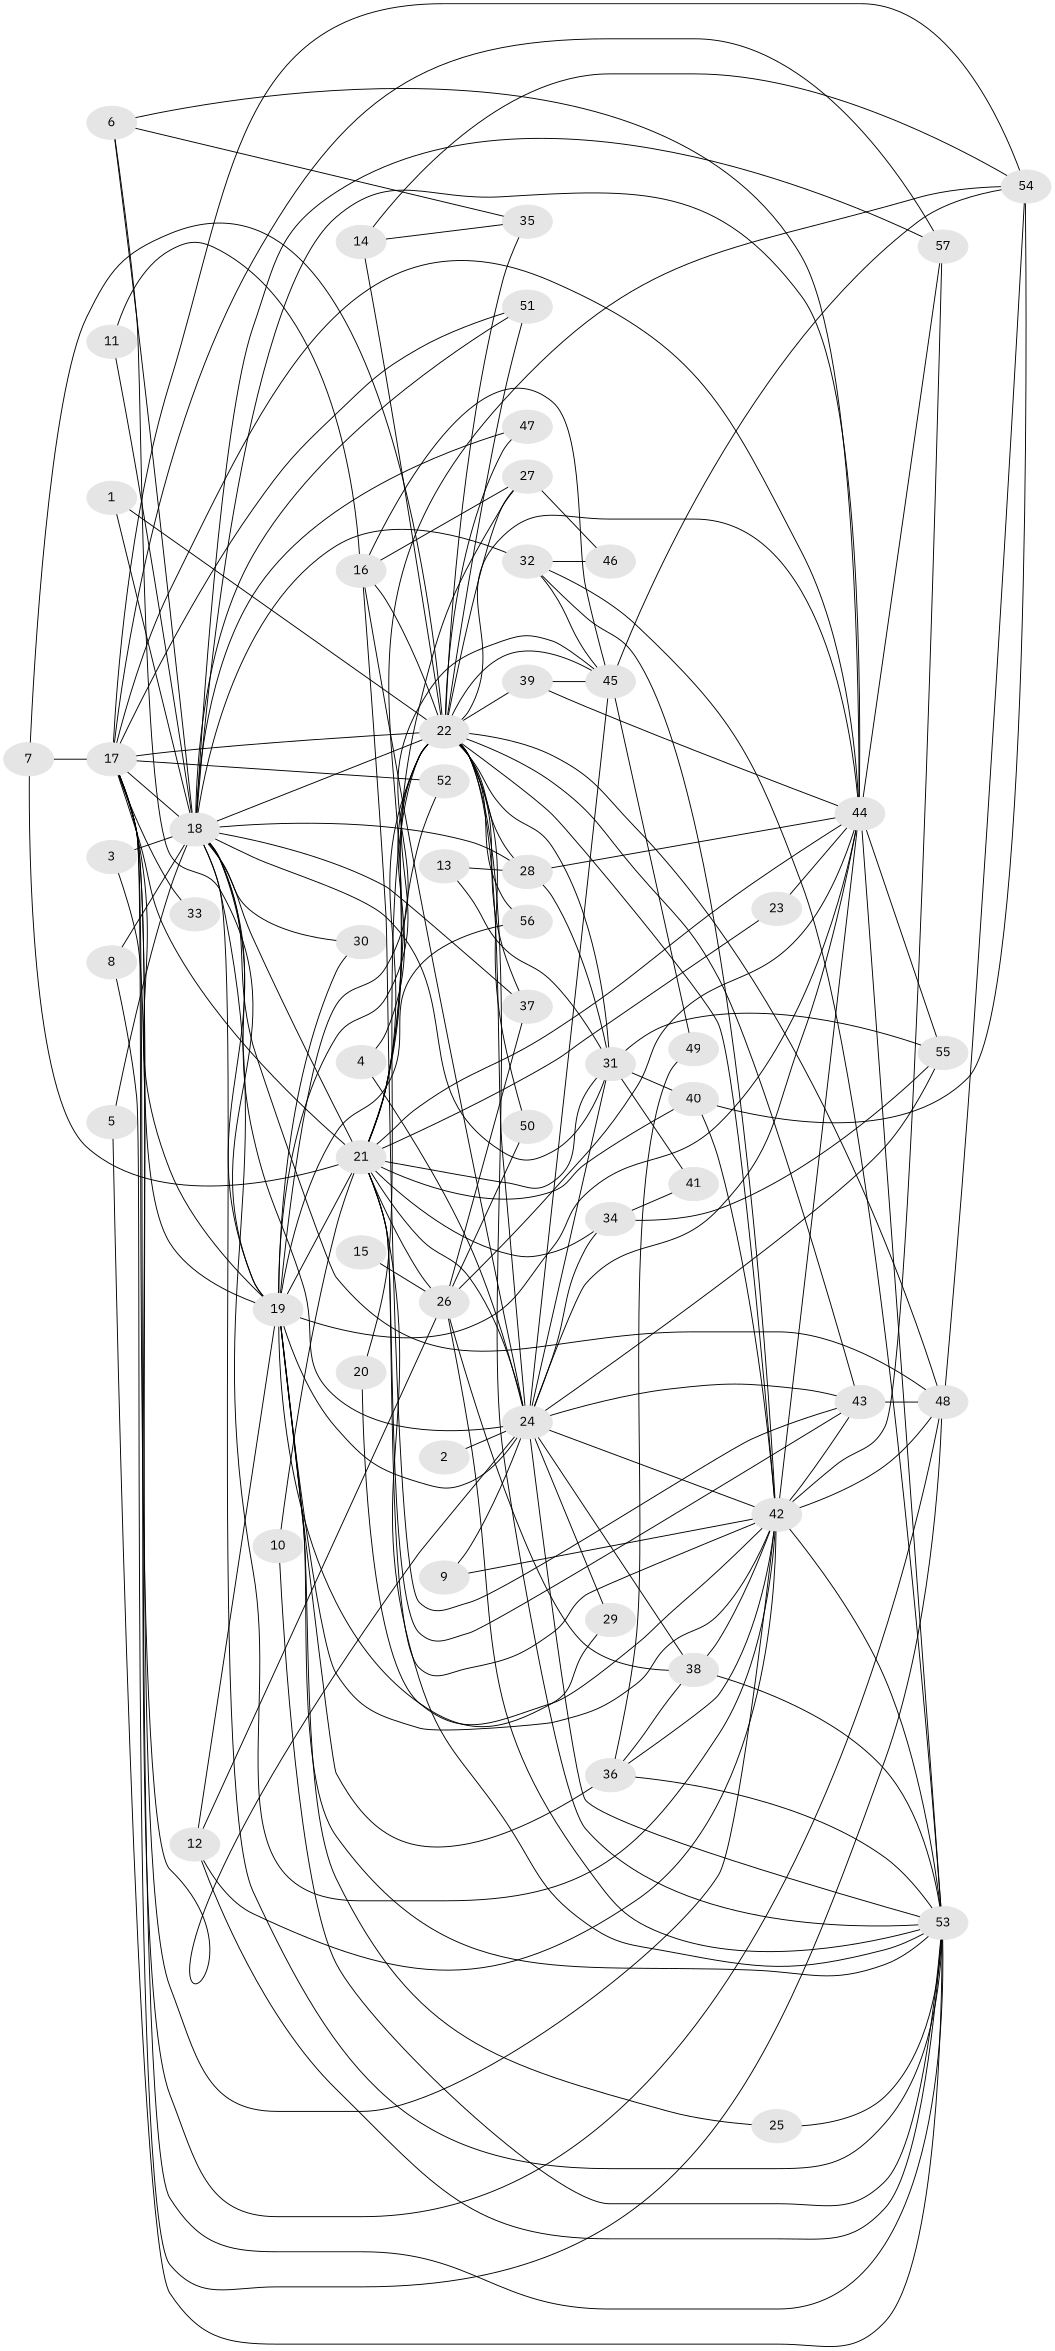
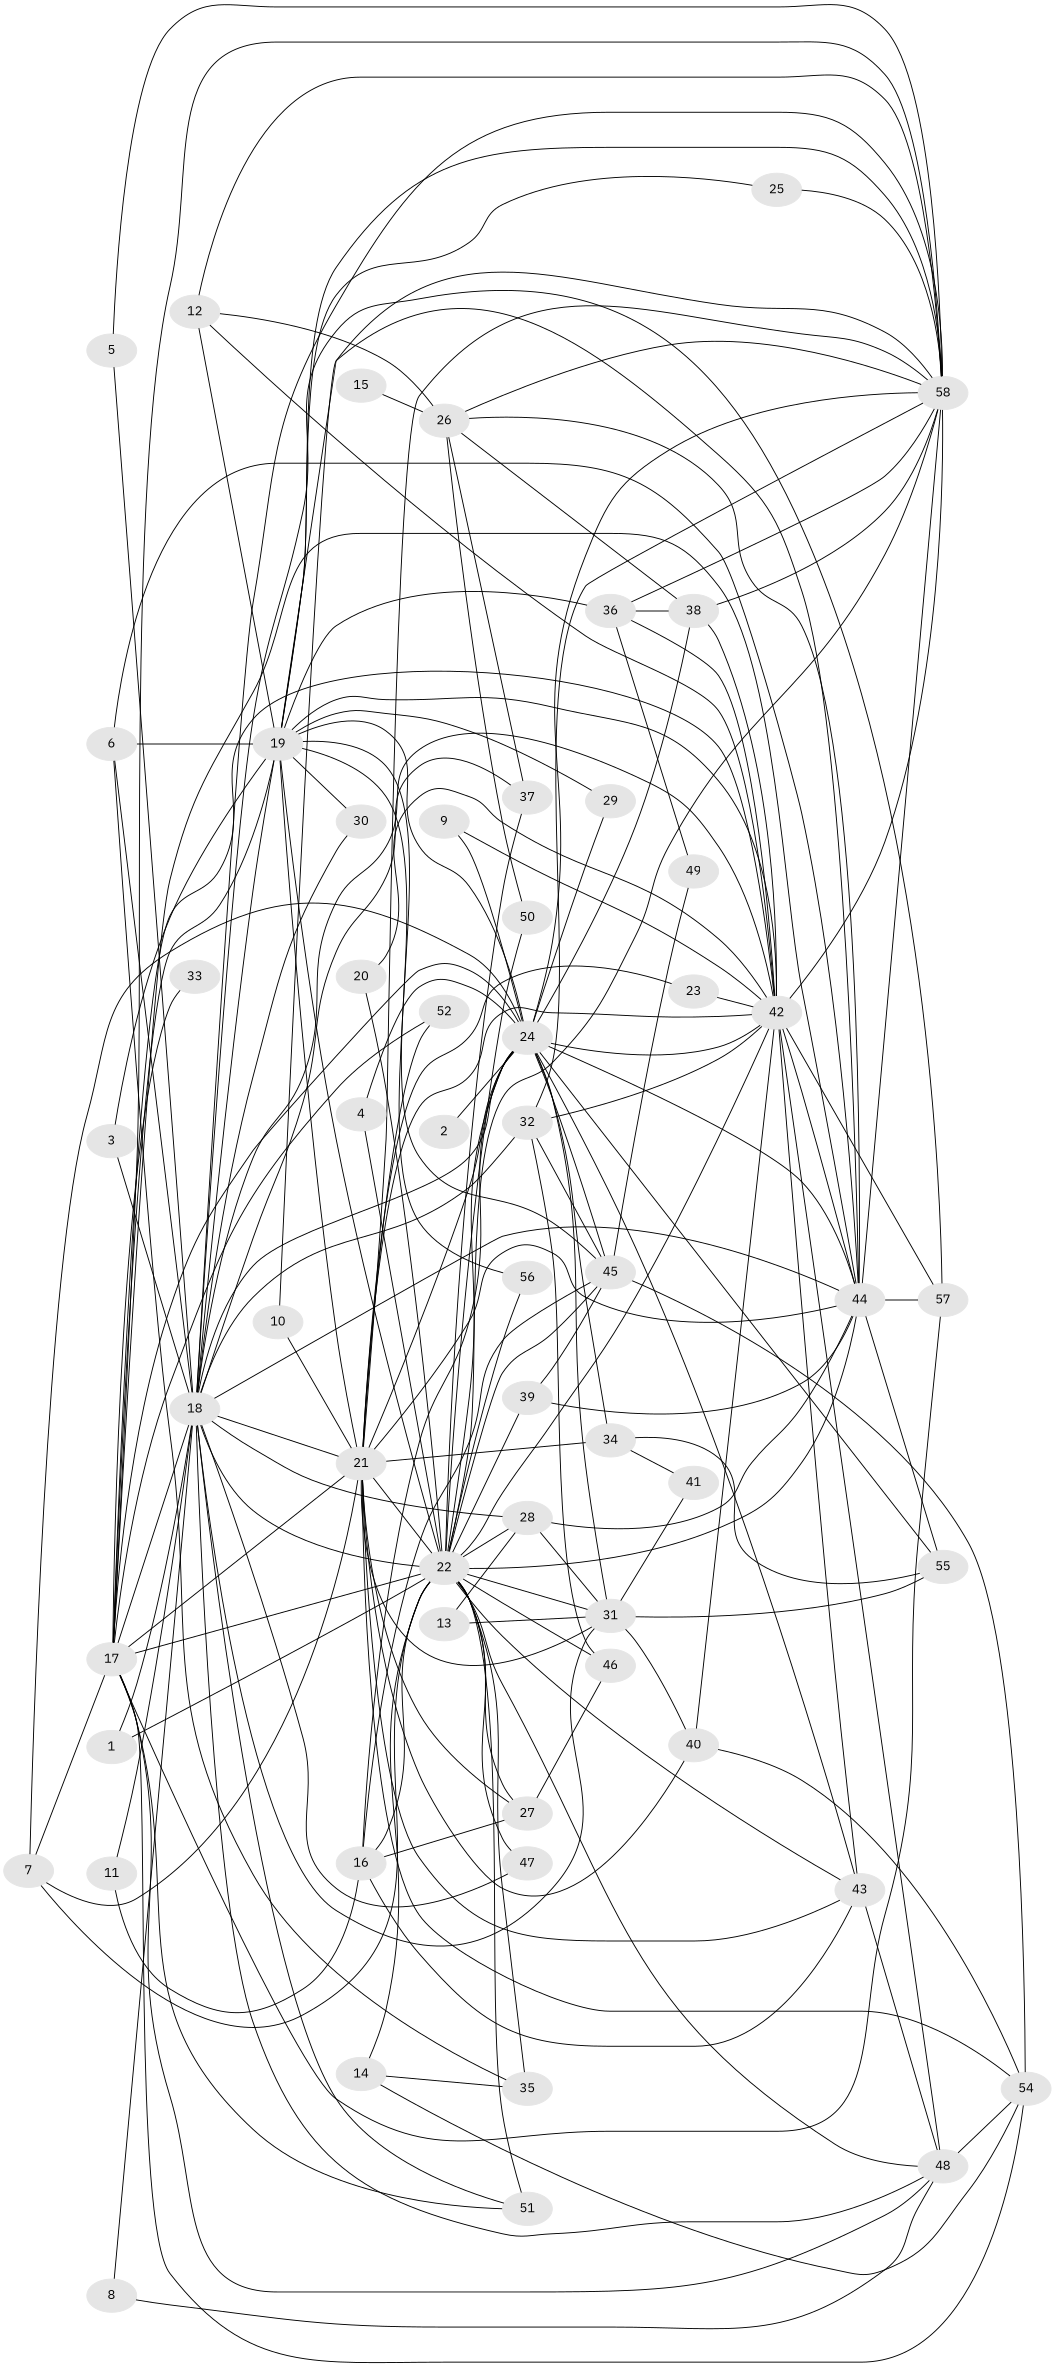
edge "44" -- "23": now "42" -- "23"
edge "24" -- "7": added
edge "21" -- "26": removed
edge "22" -- "46": added
node "53": label "53" -> "58"
